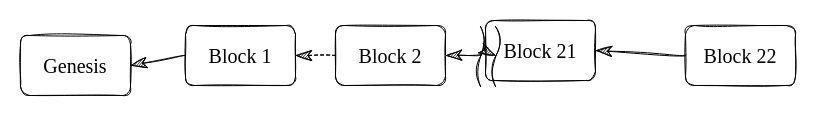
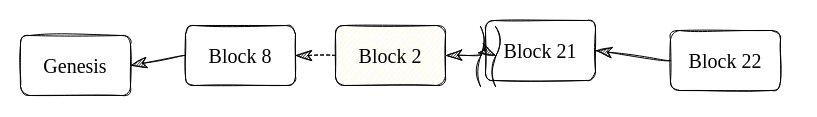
node "Block 1": label "Block 1" -> "Block 8"
node "Block 2": fillcolor #ffffff -> #fff2cc
node "Block 22": moved (741, 56) -> (726, 61)
